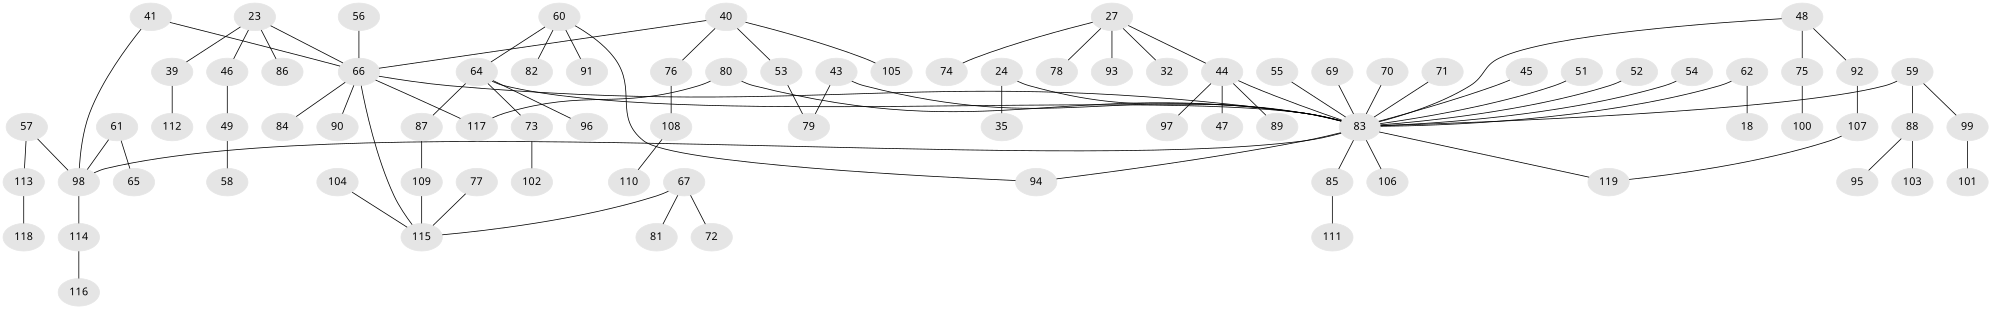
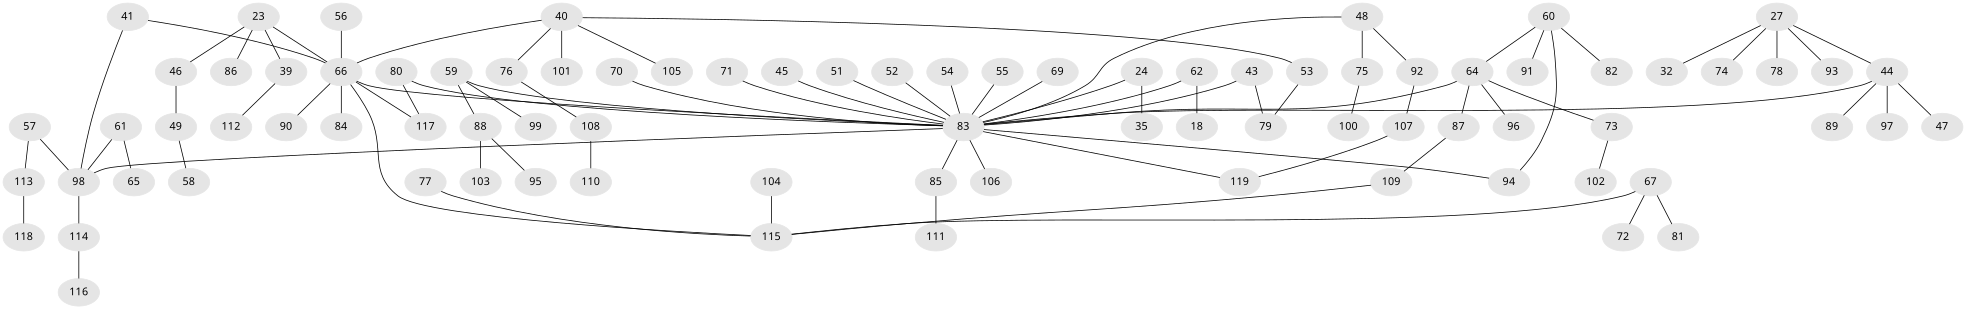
edge "99" -- "101": now "40" -- "101"
